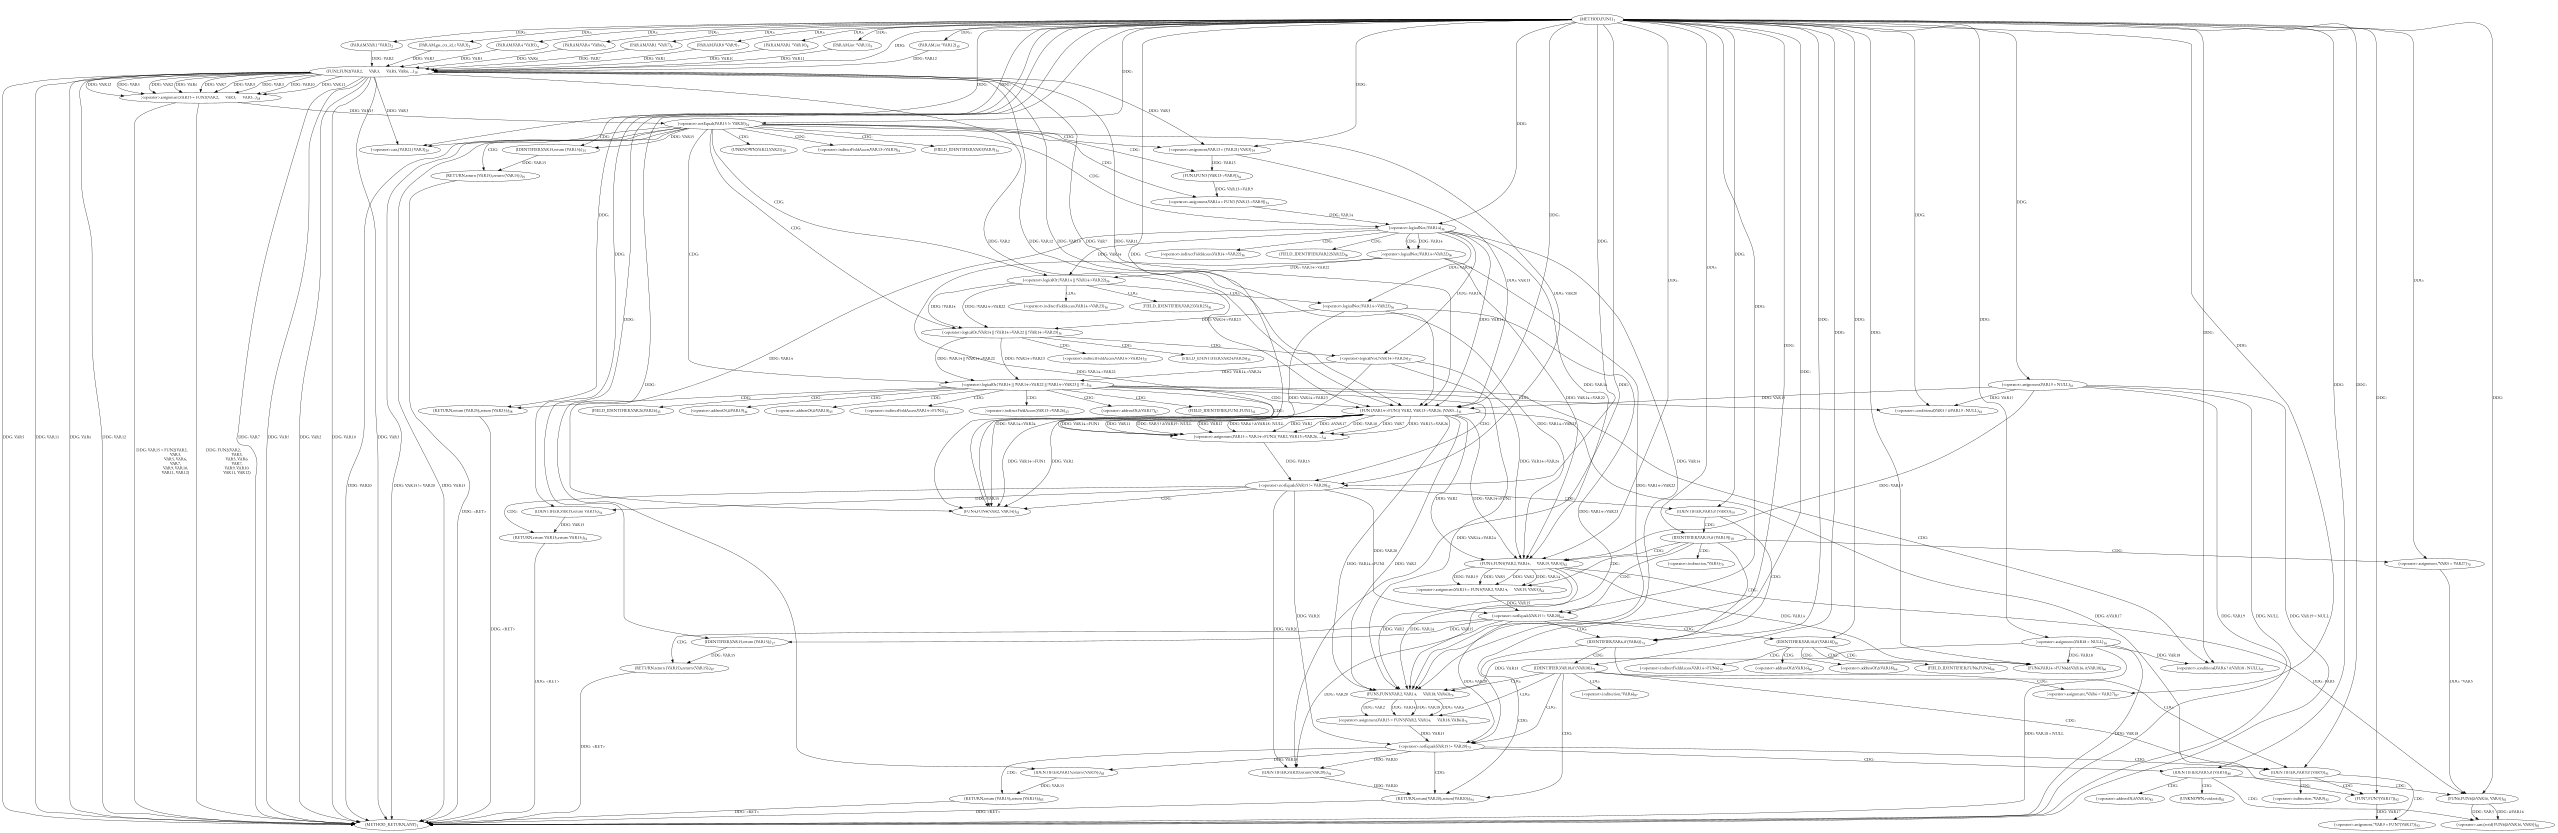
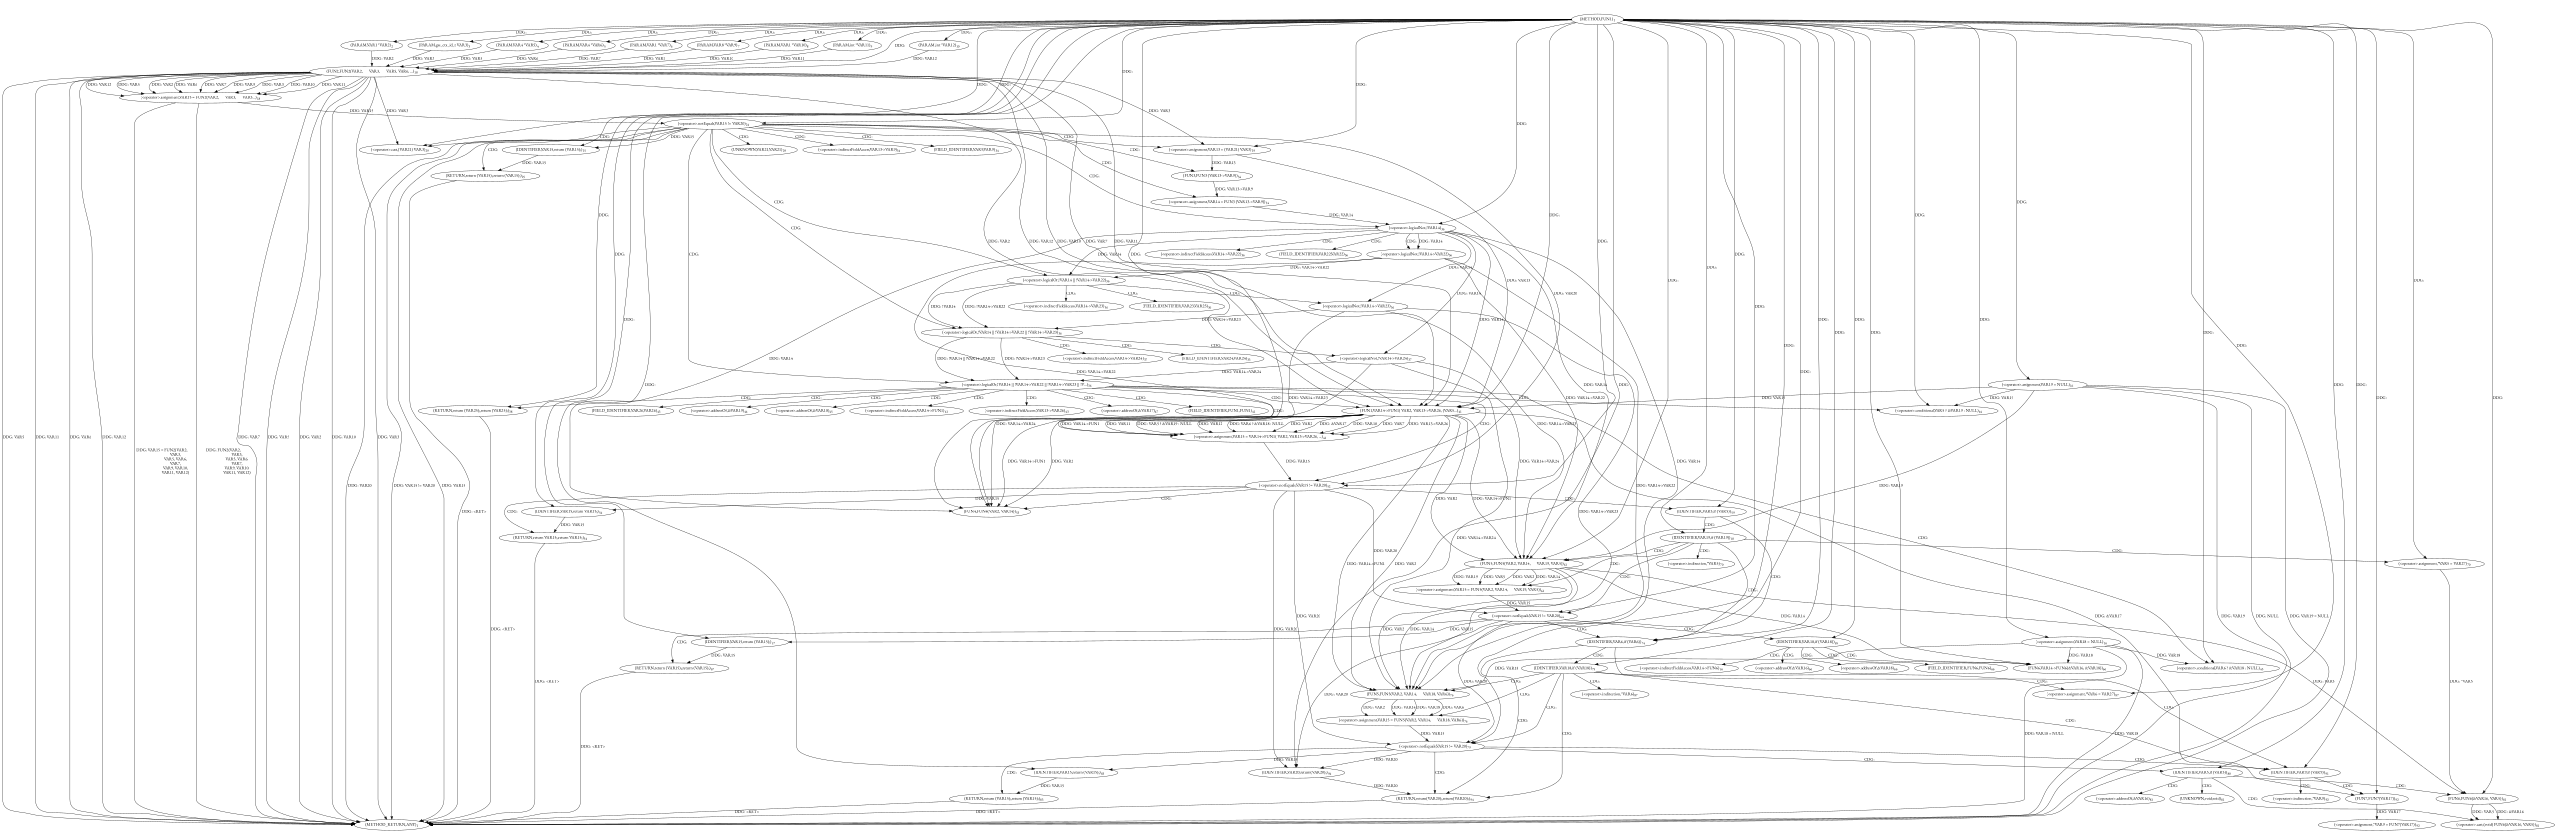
edge "(IDENTIFIER,VAR9,if (VAR9))" -> "(<operator>.assignment,*VAR9 = FUN7(VAR17))": removed, label "CDG:"
